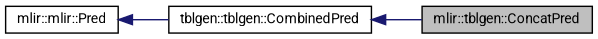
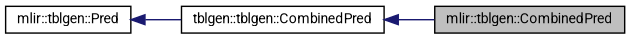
node "mlir::mlir::Pred": label "mlir::mlir::Pred" -> "mlir::tblgen::Pred"
node "mlir::tblgen::ConcatPred": label "mlir::tblgen::ConcatPred" -> "mlir::tblgen::CombinedPred"
